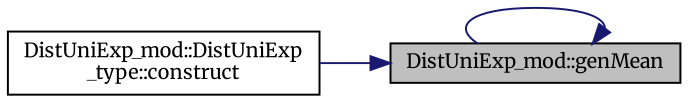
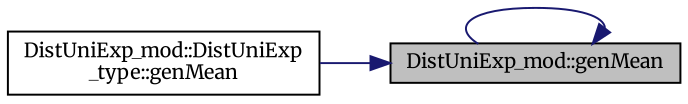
node "DistUniExp_mod::DistUniExp _type::construct": label "DistUniExp_mod::DistUniExp _type::construct" -> "DistUniExp_mod::DistUniExp _type::genMean"
